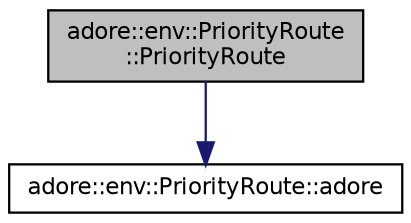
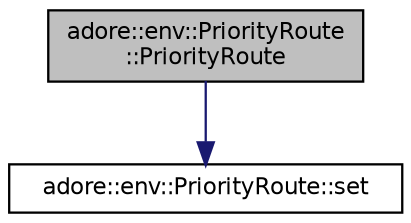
node "adore::env::PriorityRoute::adore": label "adore::env::PriorityRoute::adore" -> "adore::env::PriorityRoute::set"
